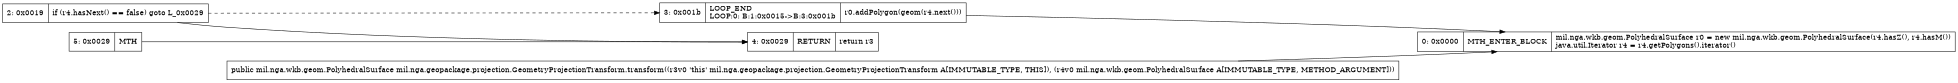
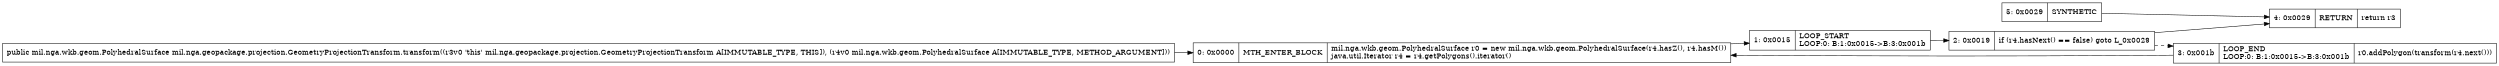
node "3: 0x001b": text "r0.addPolygon(geom(r4.next()))" -> "r0.addPolygon(transform(r4.next()))"
node "1: 0x0015": added
node "5: 0x0029": text "MTH" -> "SYNTHETIC"
